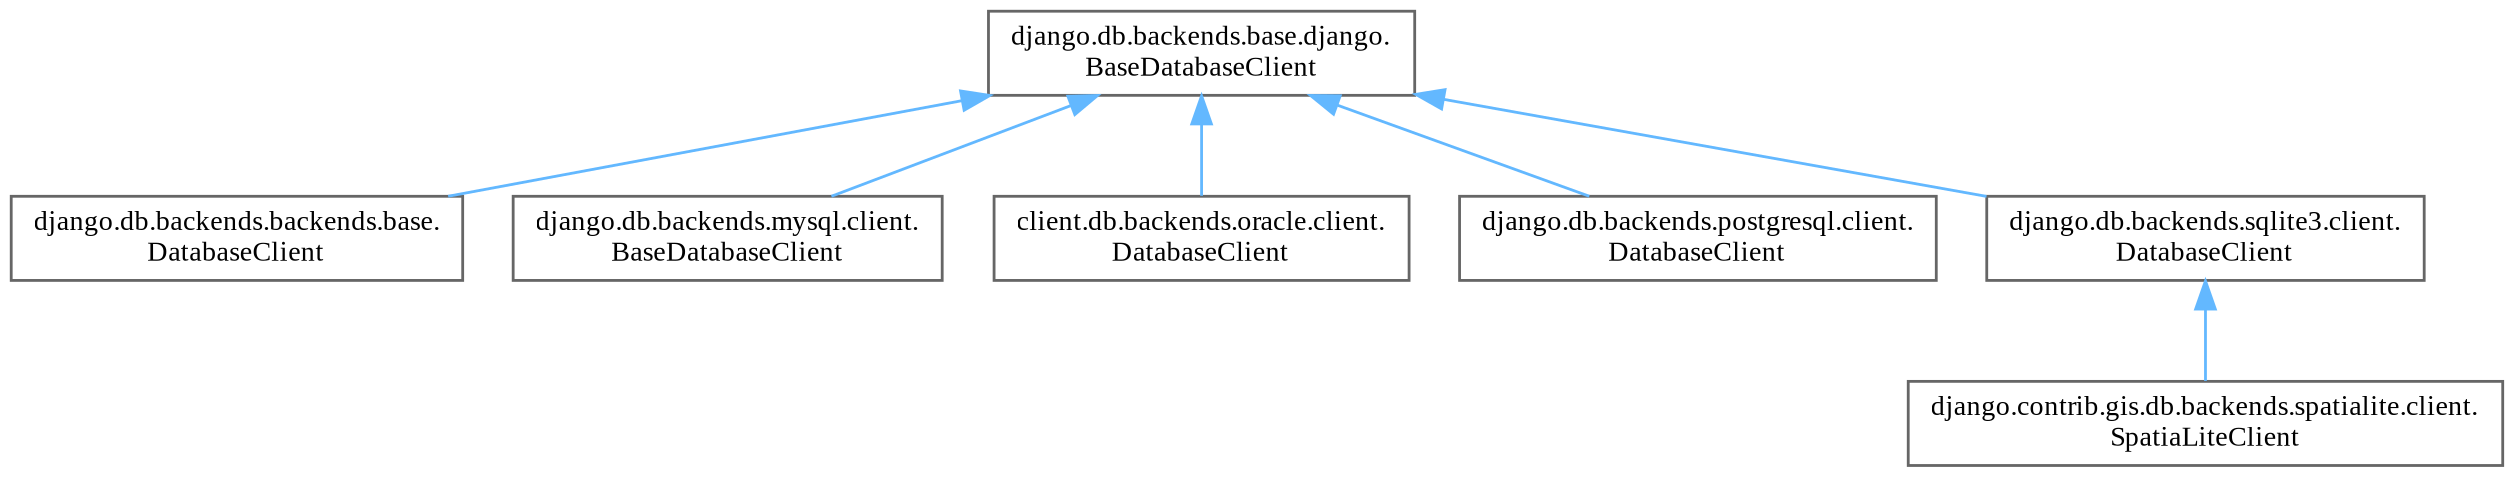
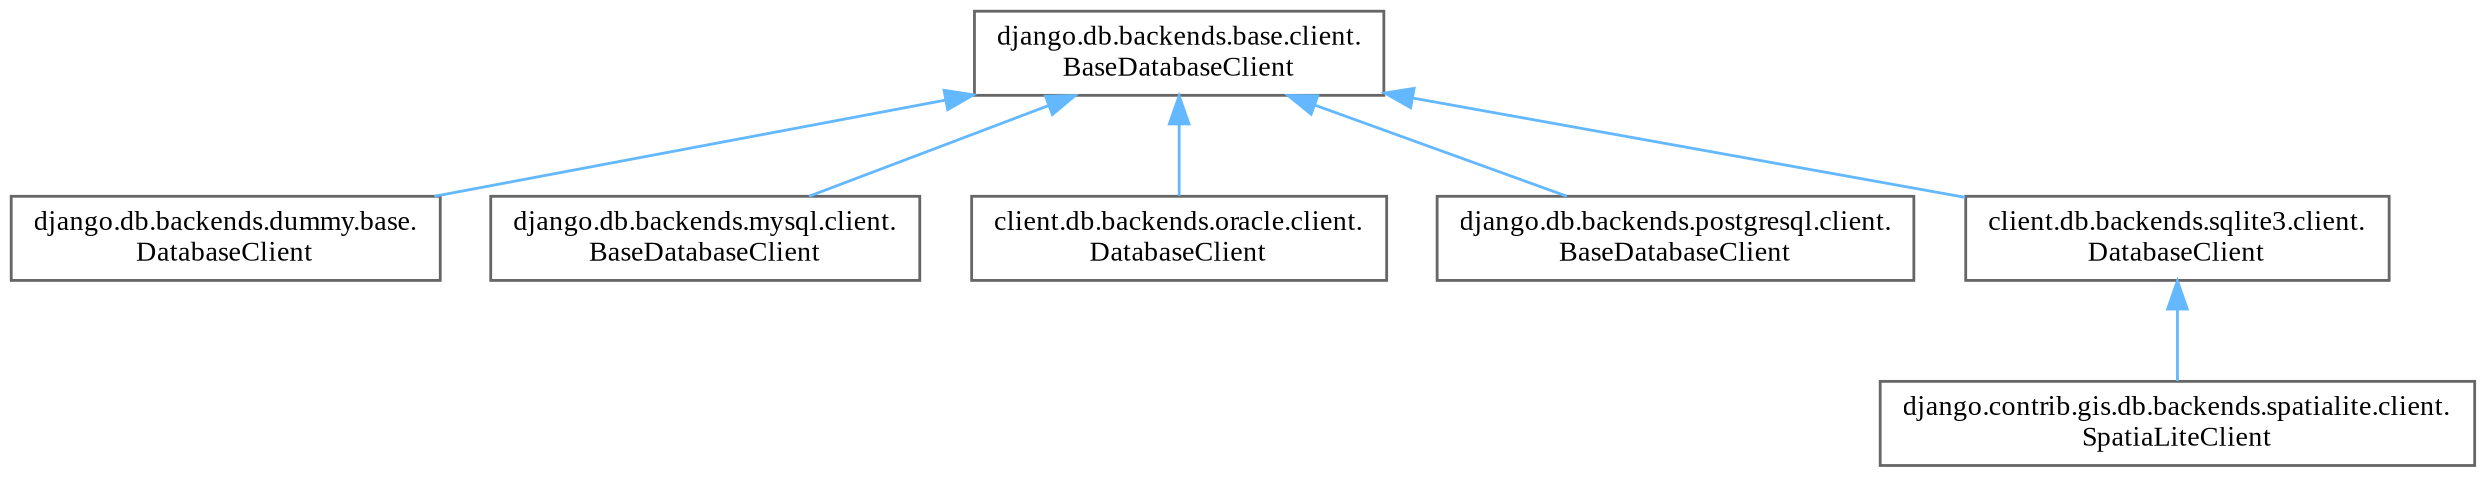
node "django.db.backends.base.django. BaseDatabaseClient": label "django.db.backends.base.django. BaseDatabaseClient" -> "django.db.backends.base.client. BaseDatabaseClient"
node "django.db.backends.backends.base. DatabaseClient": label "django.db.backends.backends.base. DatabaseClient" -> "django.db.backends.dummy.base. DatabaseClient"
node "django.db.backends.postgresql.client. DatabaseClient": label "django.db.backends.postgresql.client. DatabaseClient" -> "django.db.backends.postgresql.client. BaseDatabaseClient"
node "django.db.backends.sqlite3.client. DatabaseClient": label "django.db.backends.sqlite3.client. DatabaseClient" -> "client.db.backends.sqlite3.client. DatabaseClient"
